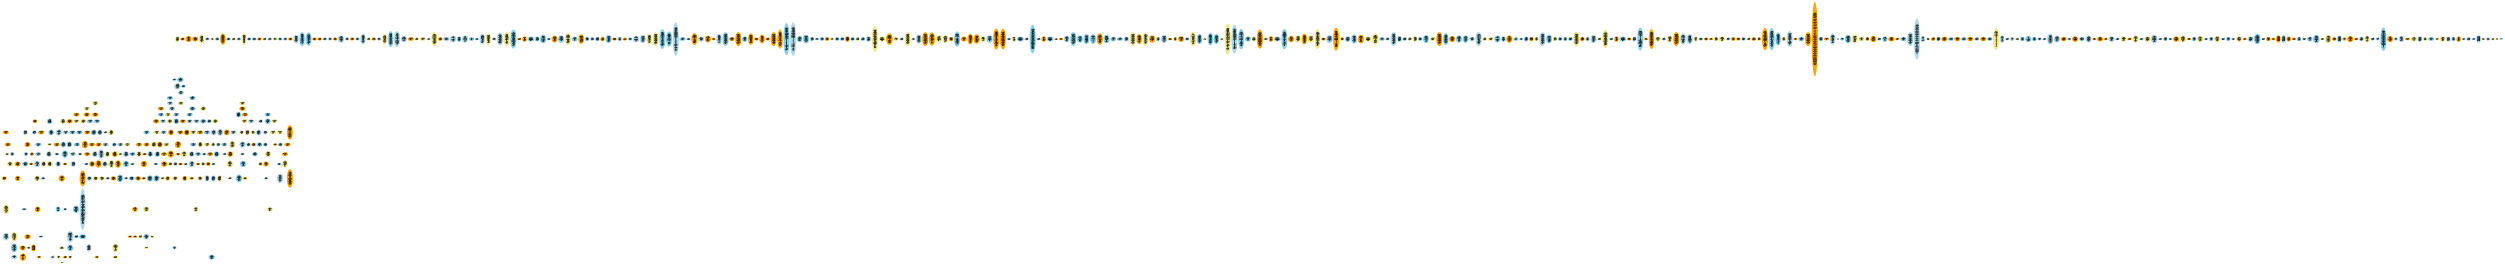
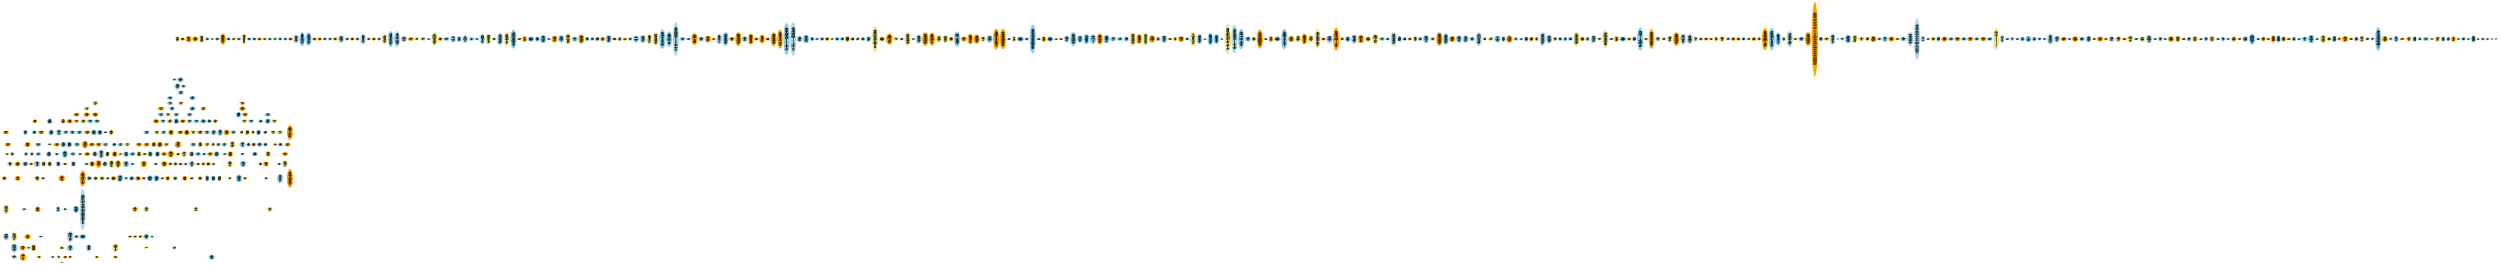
node "# 0x45f1 PUSHX Data REVERT": removed
